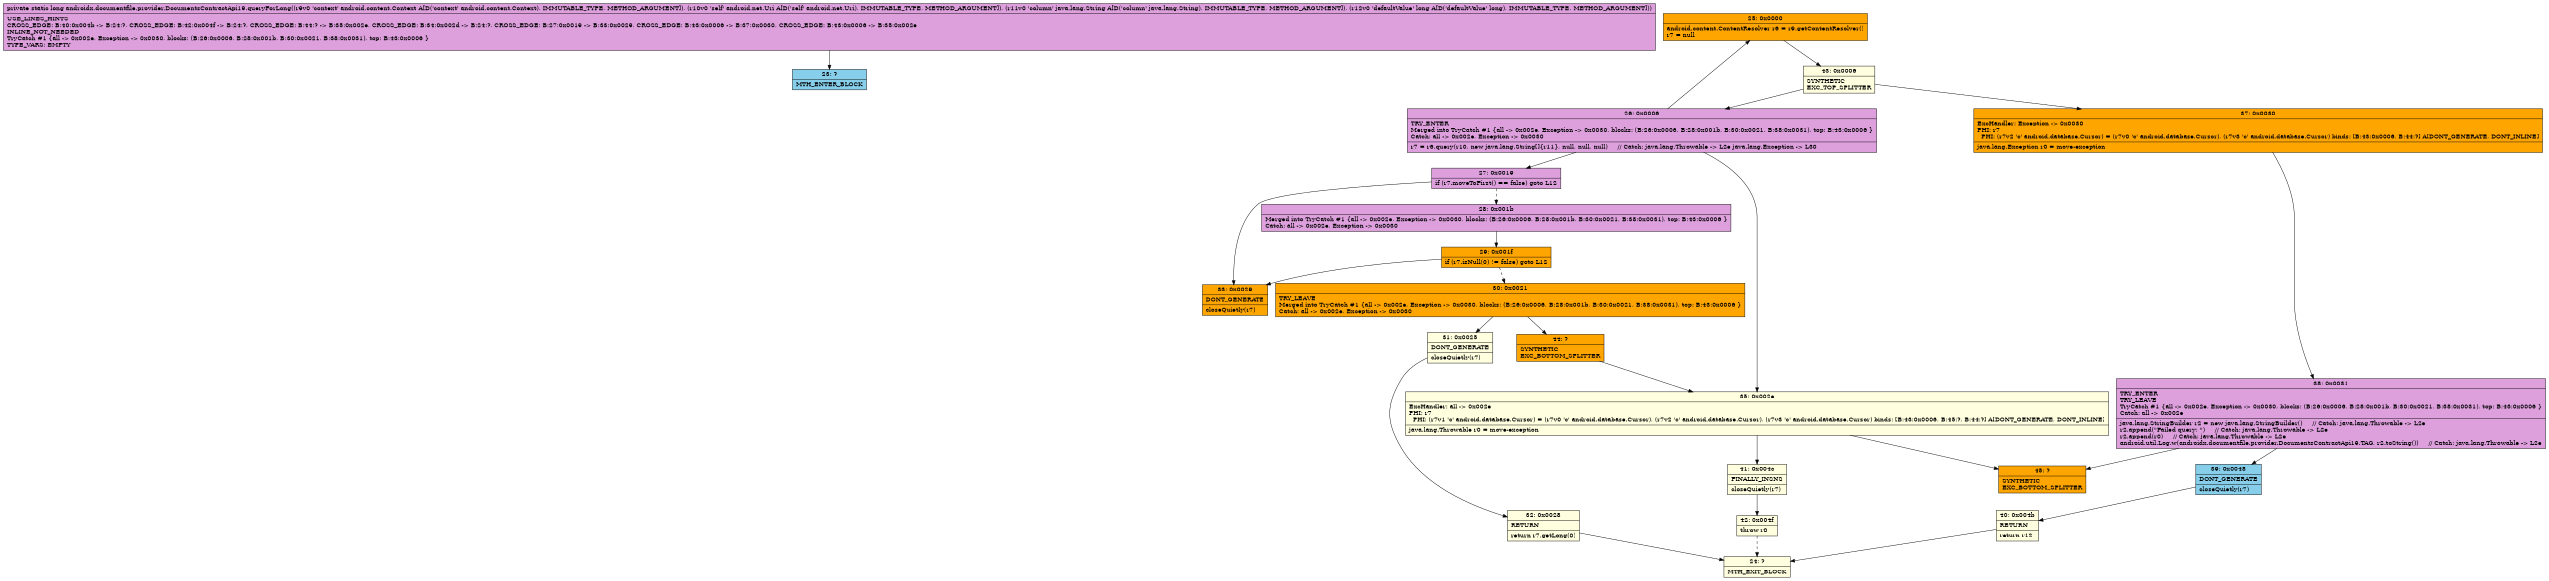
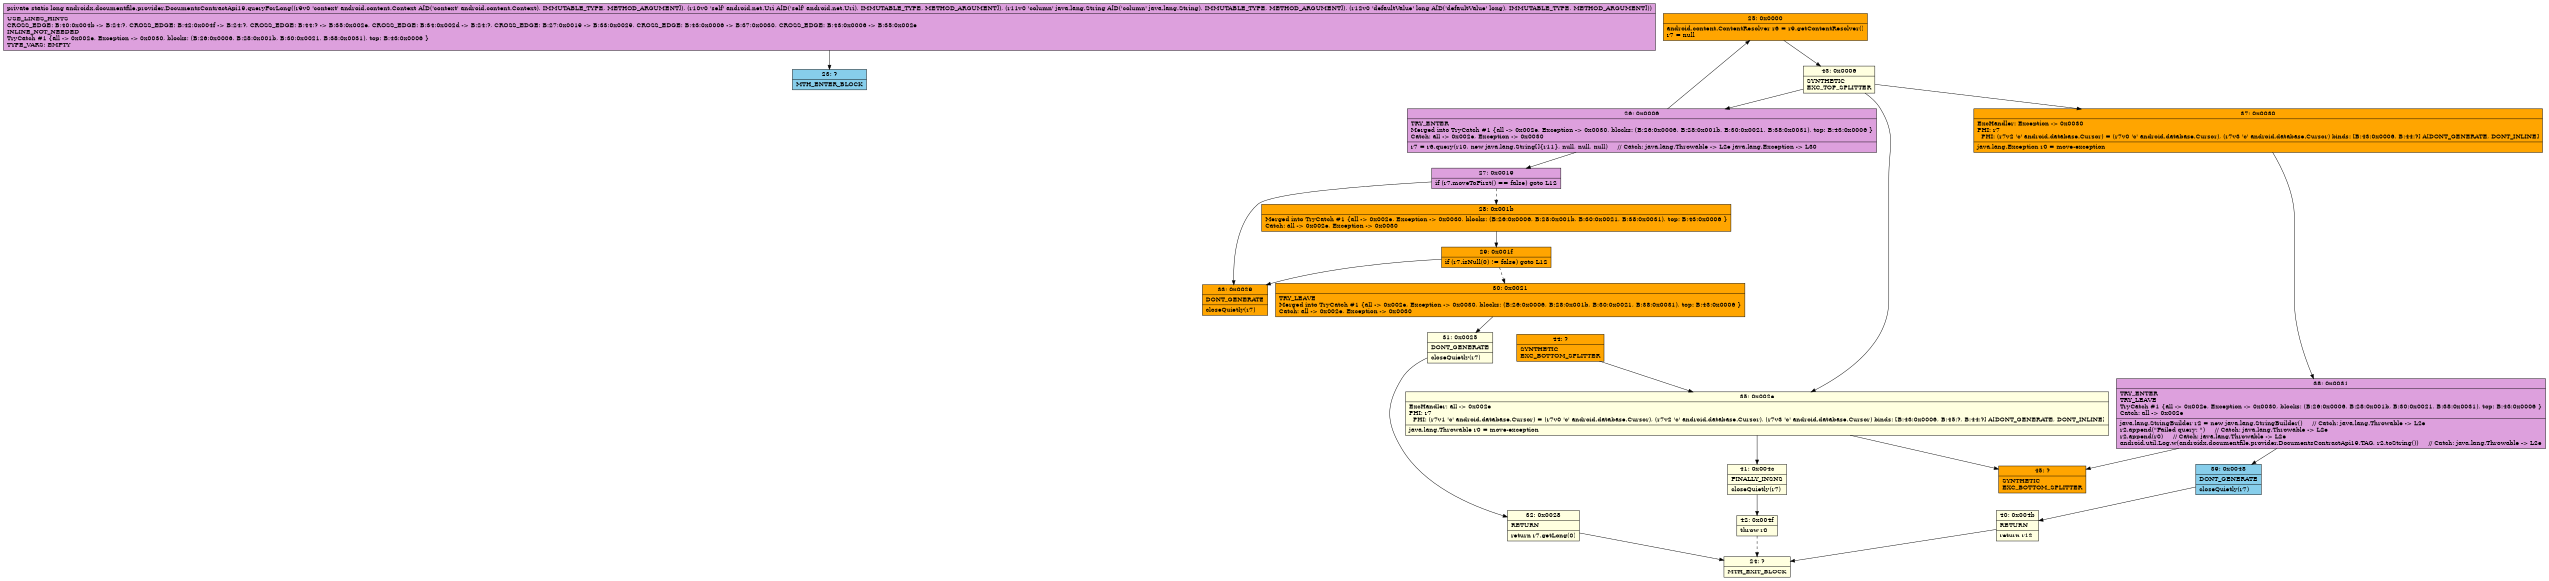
node "28: 0x001b": fillcolor plum -> orange
edge "26: 0x0006" -> "35: 0x002e": now "43: 0x0006" -> "35: 0x002e"
edge "30: 0x0021" -> "44: ?": removed
